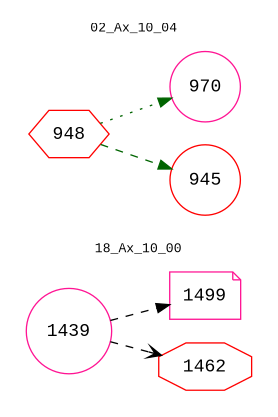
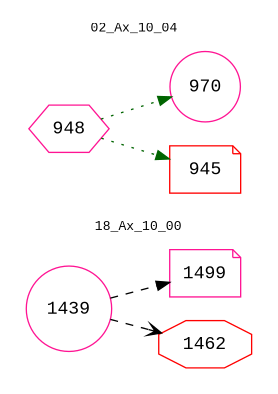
node "948": color red -> deeppink
edge "948" -> "945": style dashed -> dotted
node "945": shape circle -> note
